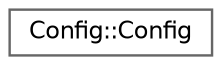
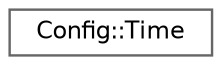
node "Config::Config": label "Config::Config" -> "Config::Time"
